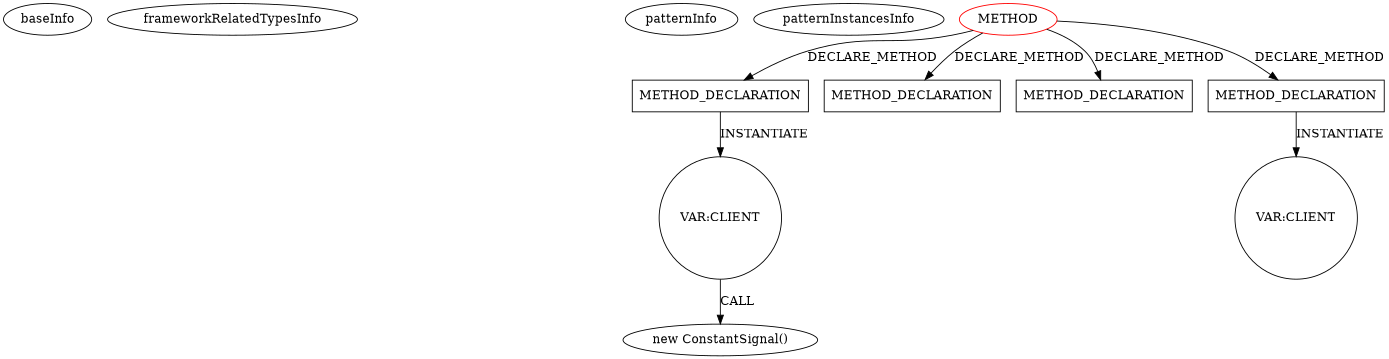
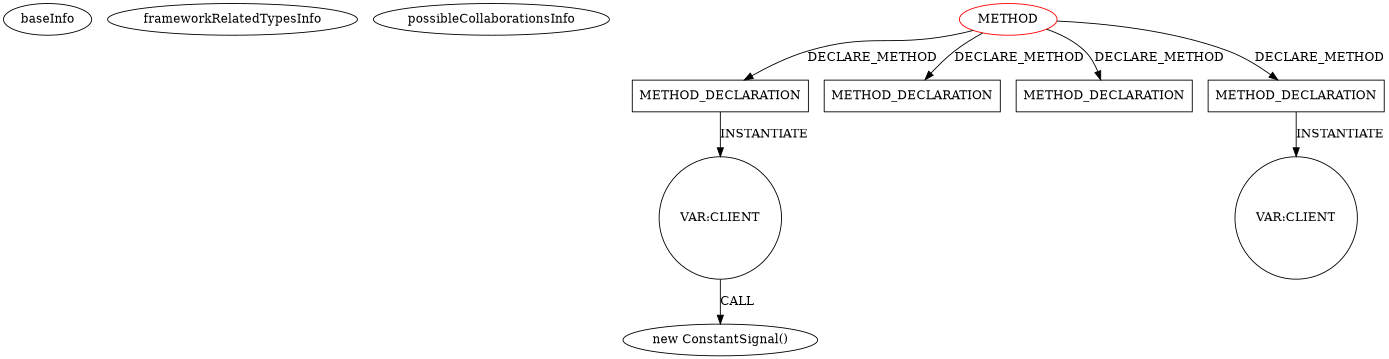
node "possibleCollaborationsInfo": added
node "patternInfo": removed
node "patternInstancesInfo": removed
